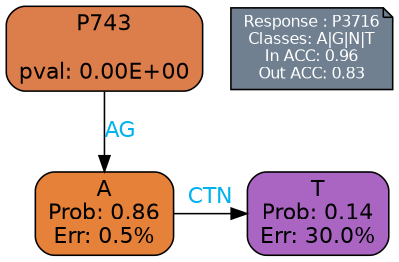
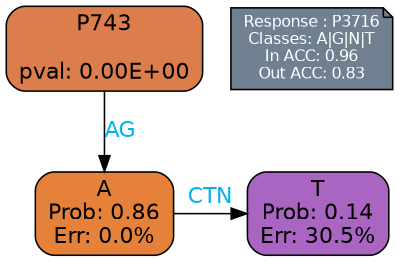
node "A Prob: 0.86 Err: 0.5%": label "A Prob: 0.86 Err: 0.5%" -> "A Prob: 0.86 Err: 0.0%"
node "T Prob: 0.14 Err: 30.0%": label "T Prob: 0.14 Err: 30.0%" -> "T Prob: 0.14 Err: 30.5%"
